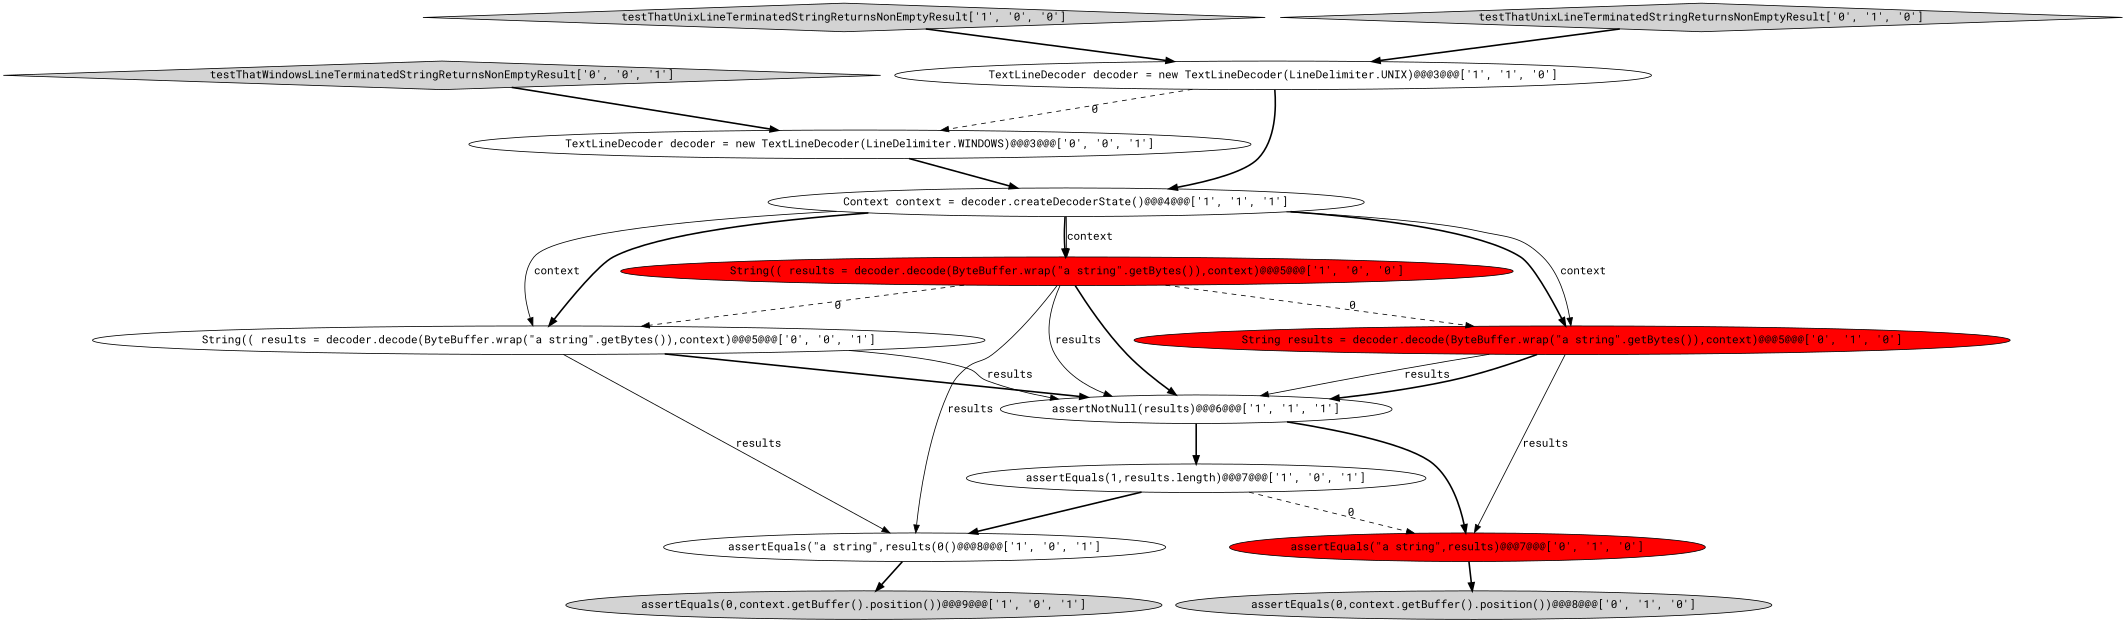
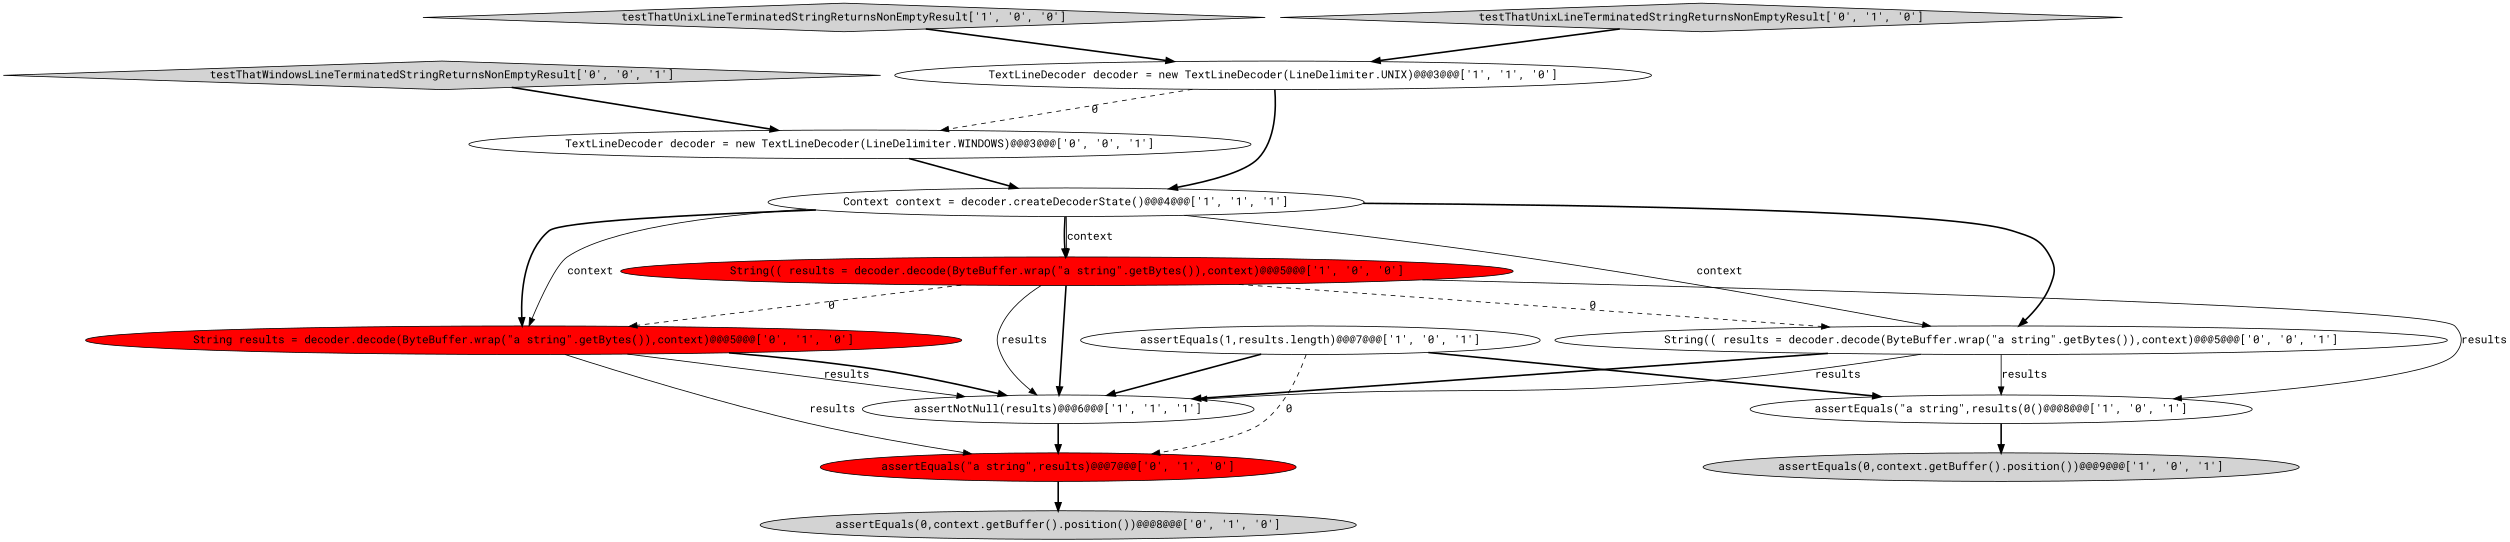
edge "assertNotNull(results)@@@6@@@['1', '1', '1']" -> "assertEquals(1,results.length)@@@7@@@['1', '0', '1']": reversed
